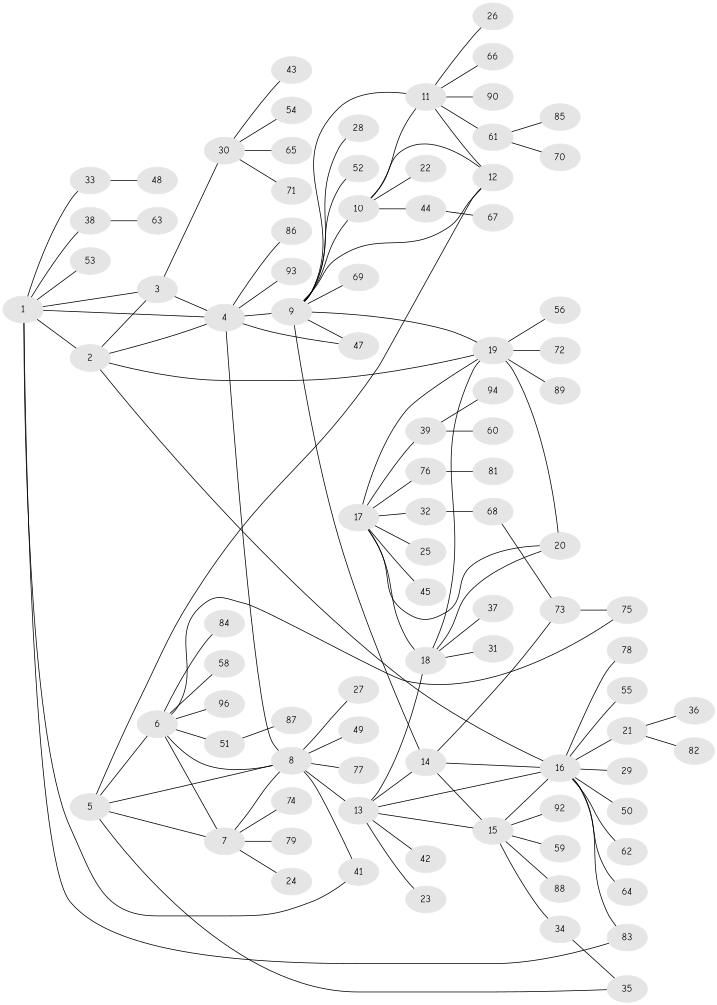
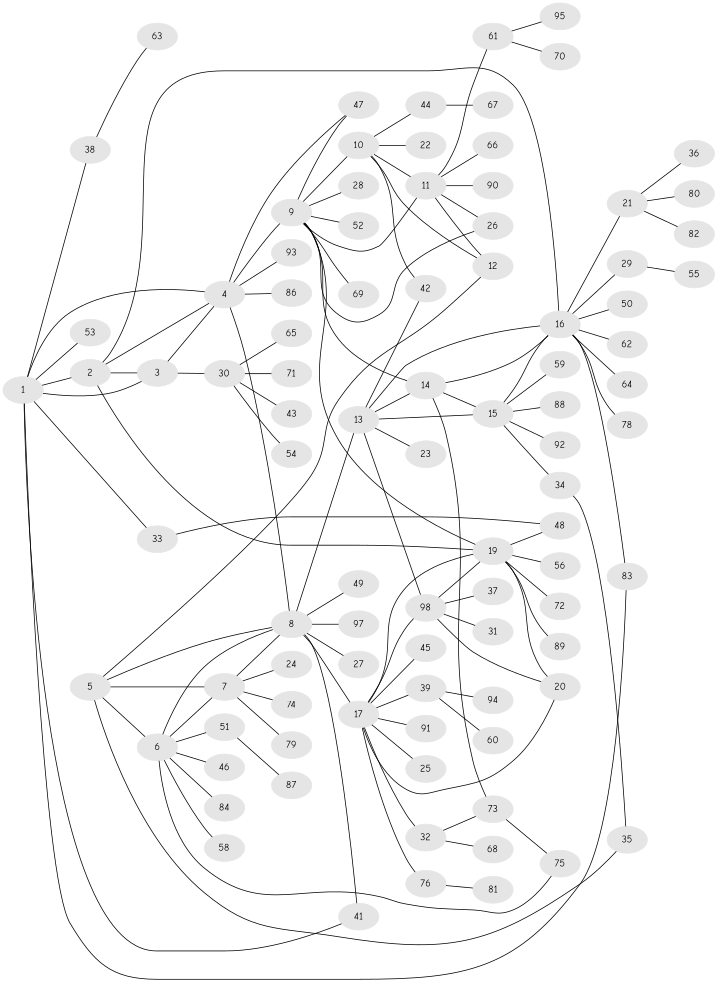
node "85": label "85" -> "95"
node "80": added
edge "10" -- "42": added
edge "12" -- "9": now "26" -- "9"
edge "48" -- "19": added
edge "68" -- "73": now "32" -- "73"
node "18": label "18" -> "98"
edge "8" -- "17": added
node "96": label "96" -> "46"
node "91": added
edge "55" -- "16": now "55" -- "29"
node "77": label "77" -> "97"
